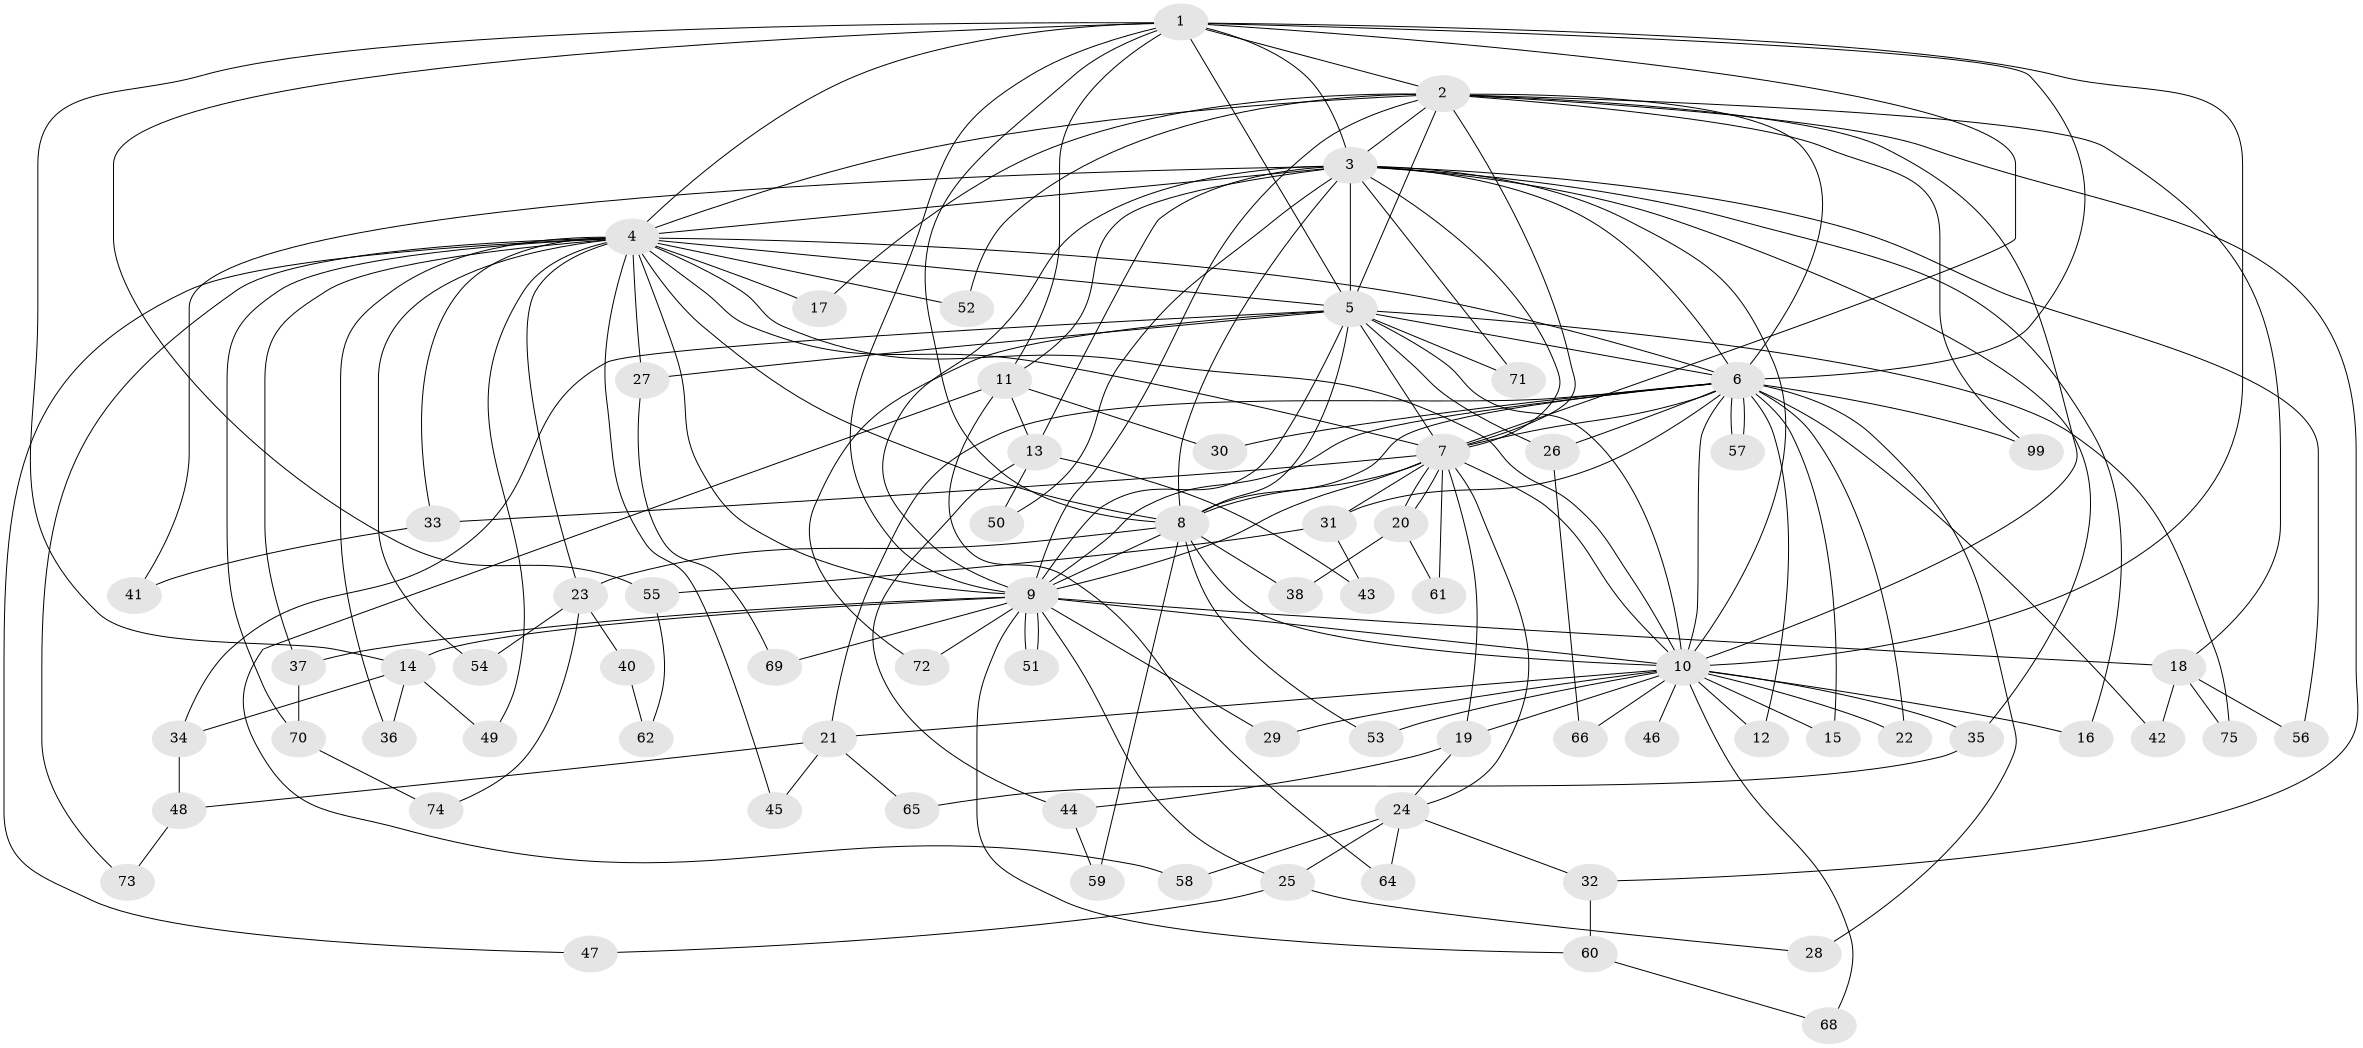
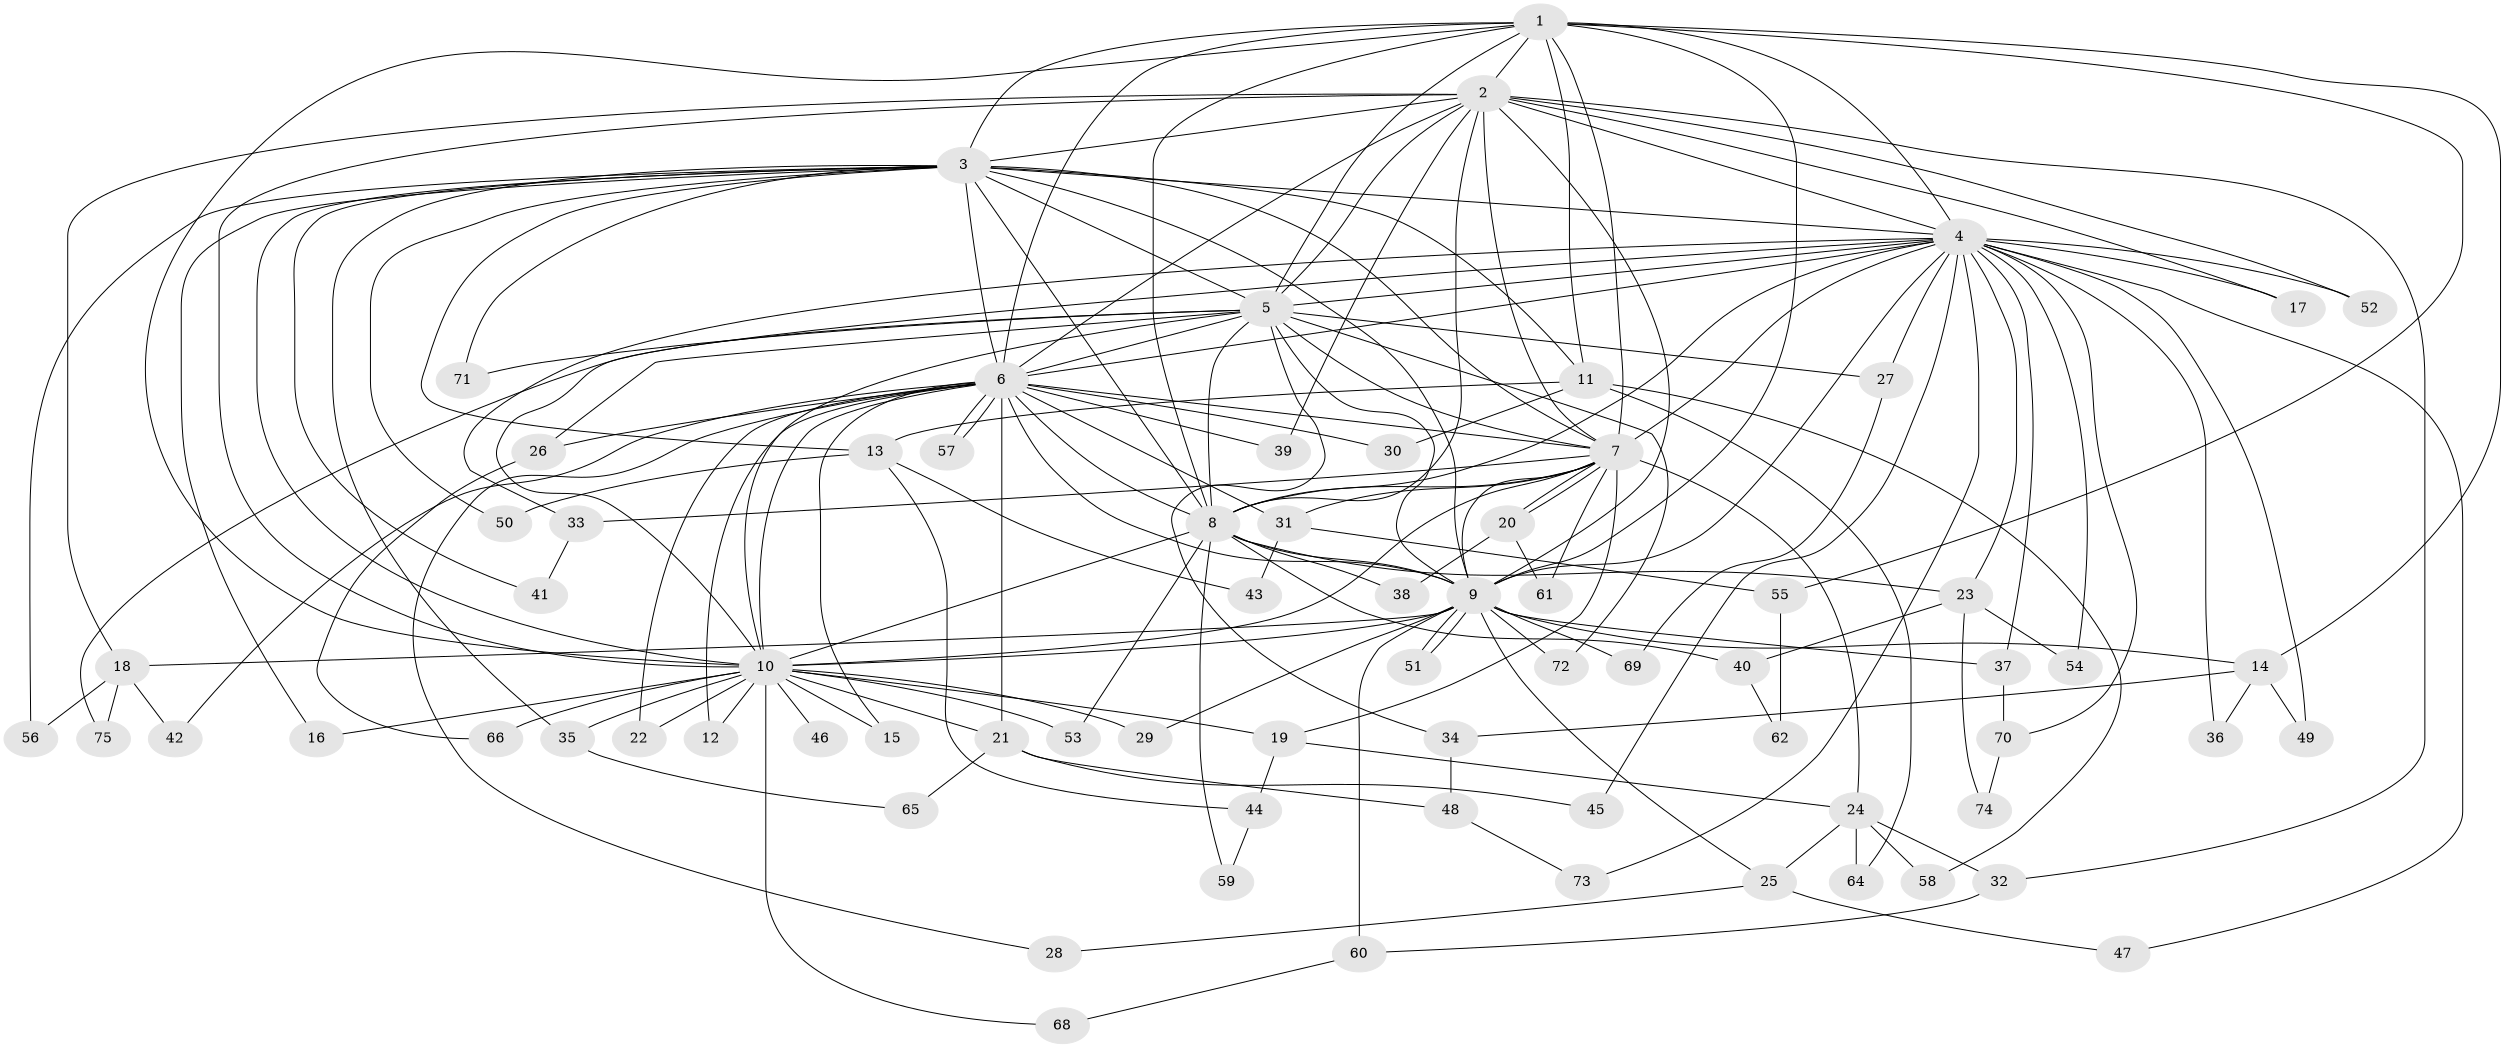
edge "2" -- "8": added
node "99": label "99" -> "39"
edge "8" -- "40": added
